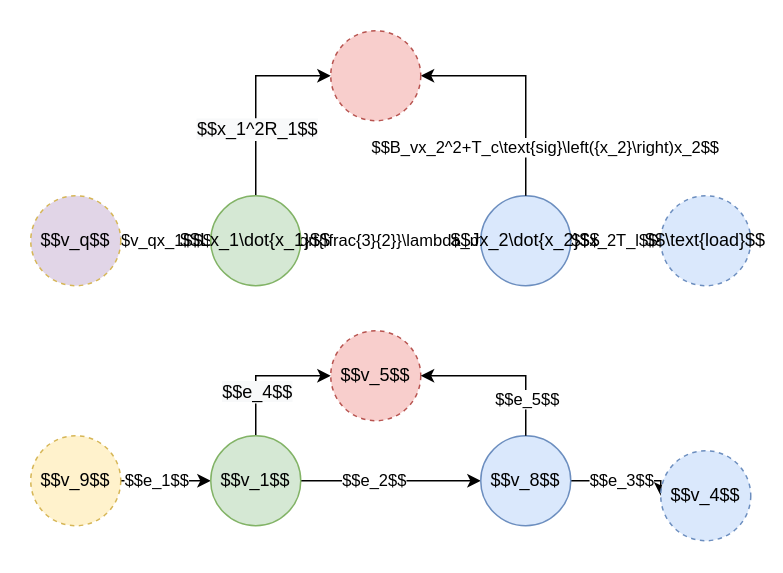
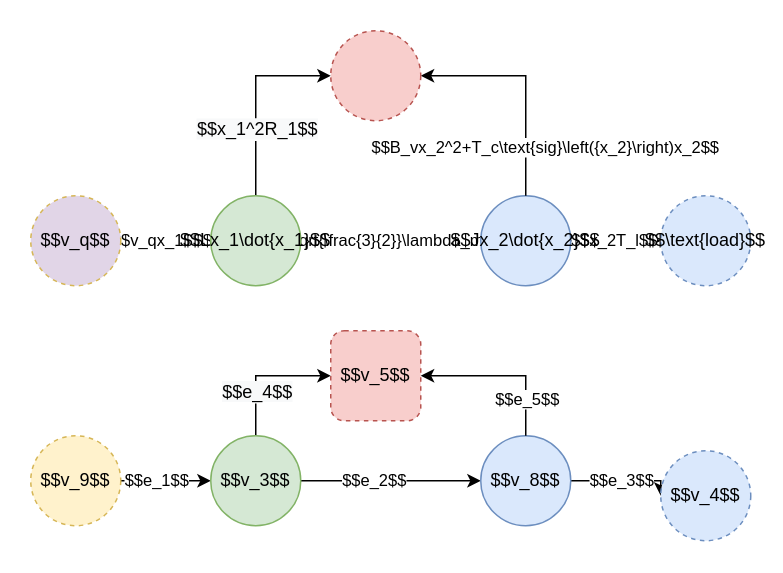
node "$$v_5$$": shape ellipse -> rounded rectangle
node "$$v_1$$": label "$$v_1$$" -> "$$v_3$$"
